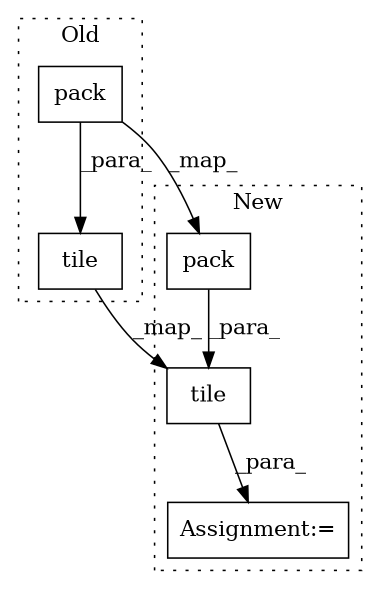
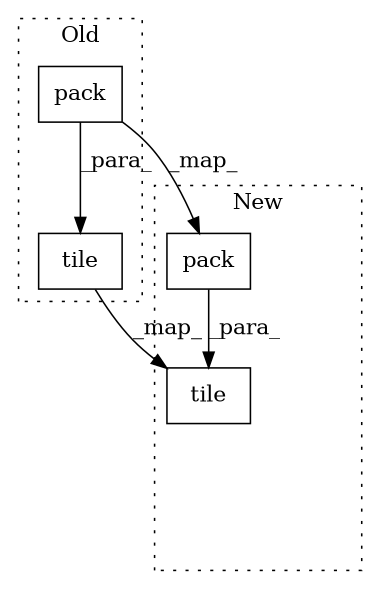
node "Assignment:=": removed
